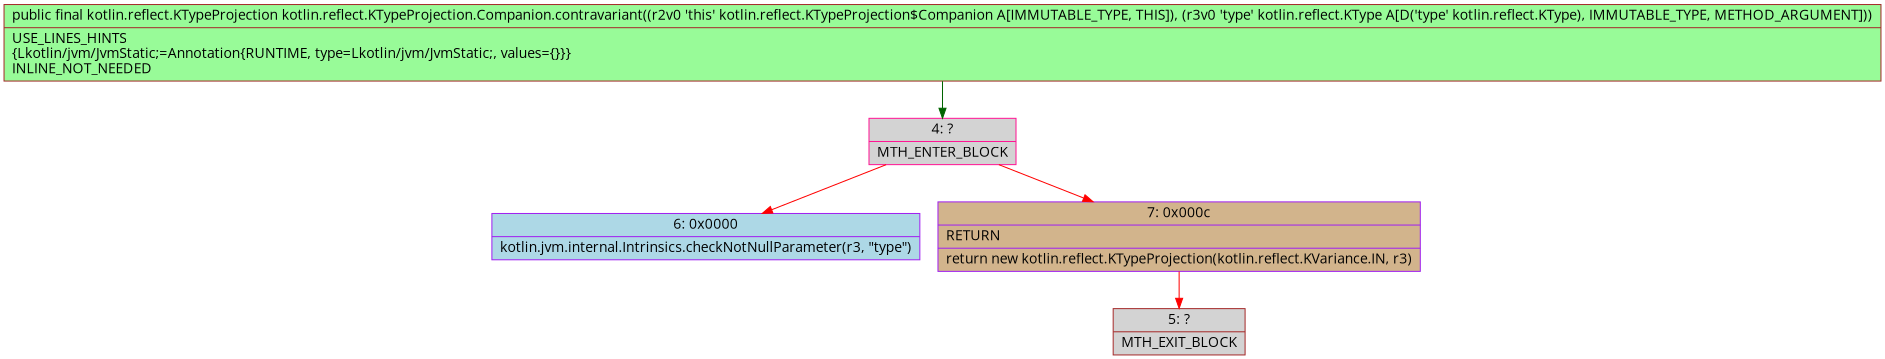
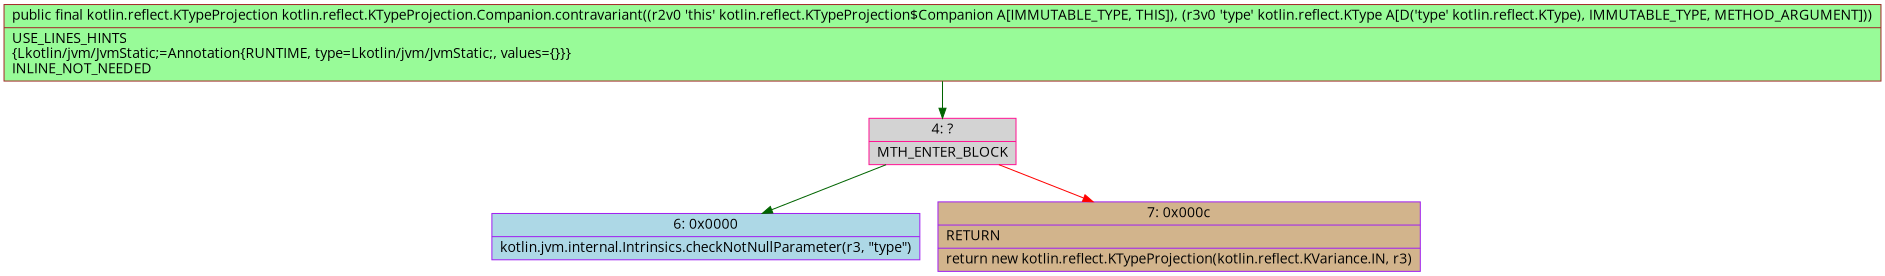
edge "4: ?" -> "6: 0x0000": color red -> darkgreen
node "5: ?": removed
